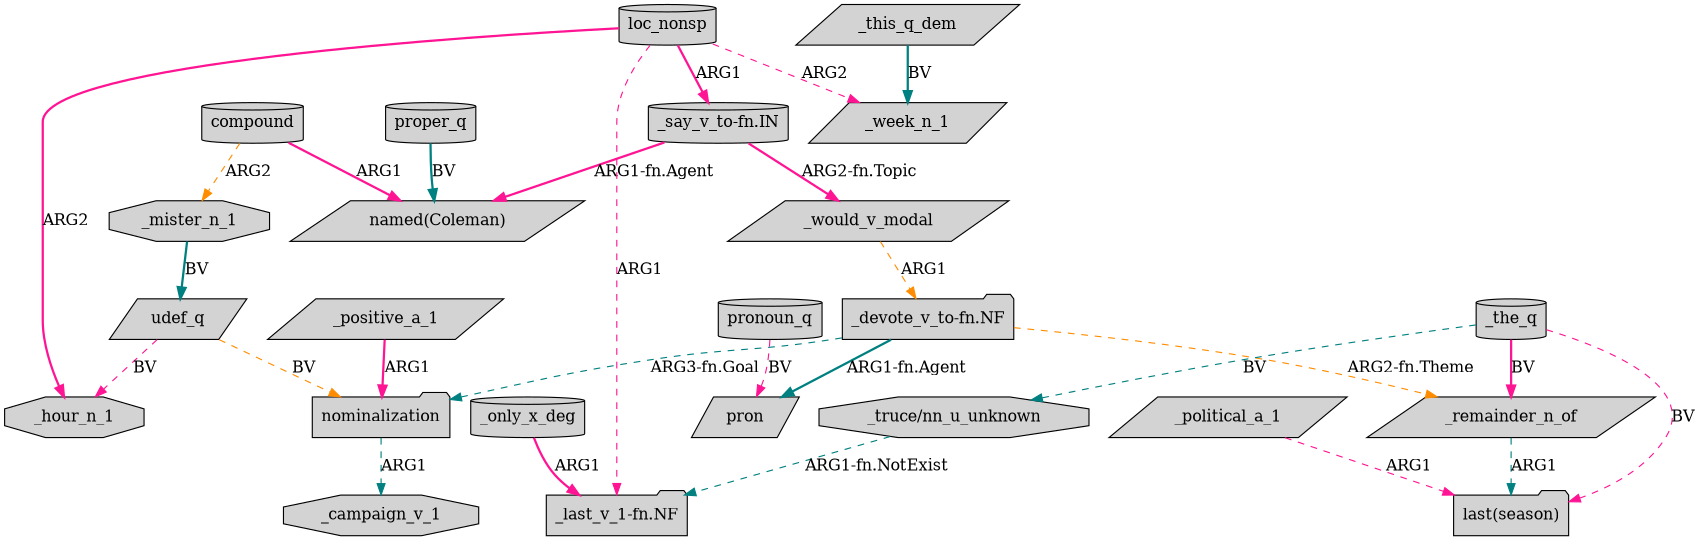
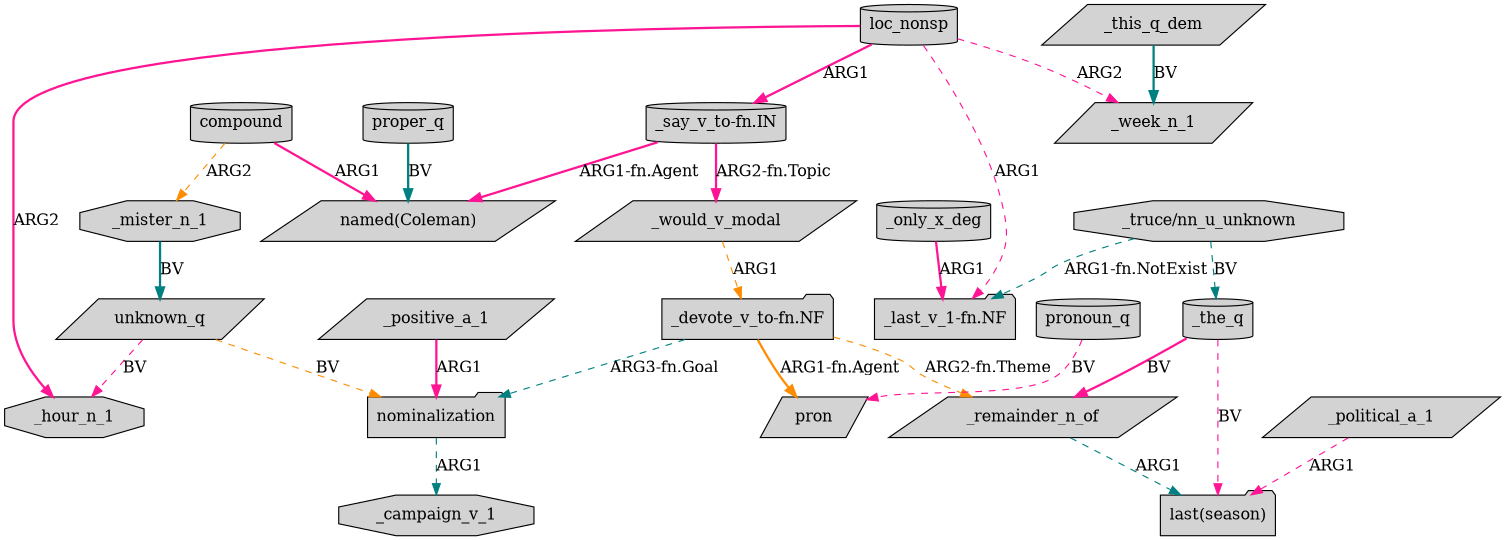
node "udef_q": label "udef_q" -> "unknown_q"
edge "_the_q" -> "_truce/nn_u_unknown": reversed
edge "_devote_v_to-fn.NF" -> "pron": color teal -> darkorange
